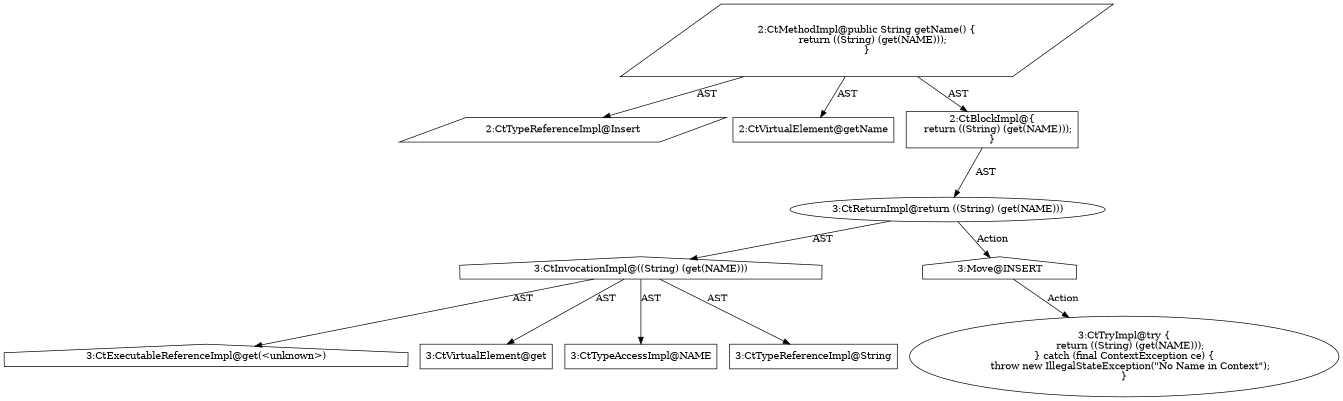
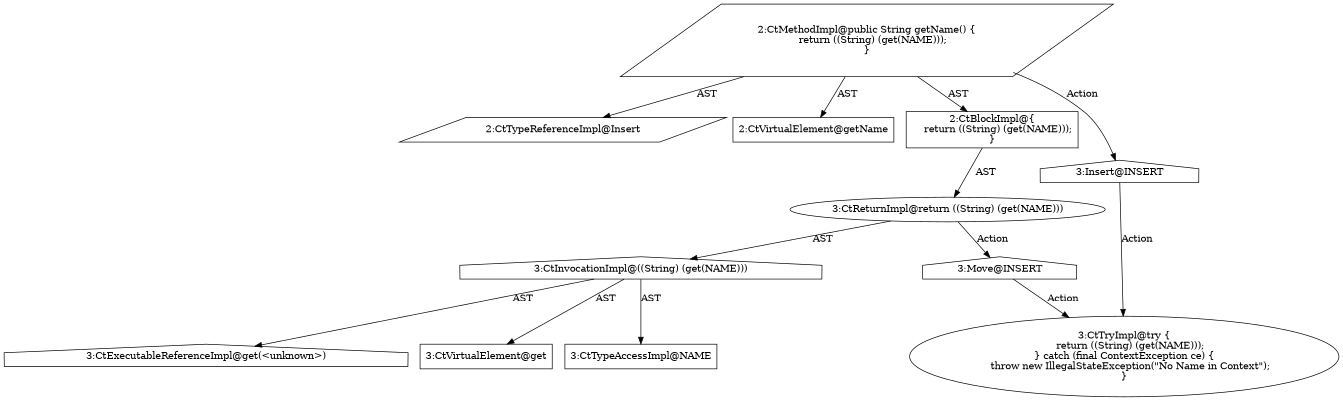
node "3:Insert@INSERT": added
node "3:CtTypeReferenceImpl@String": removed
